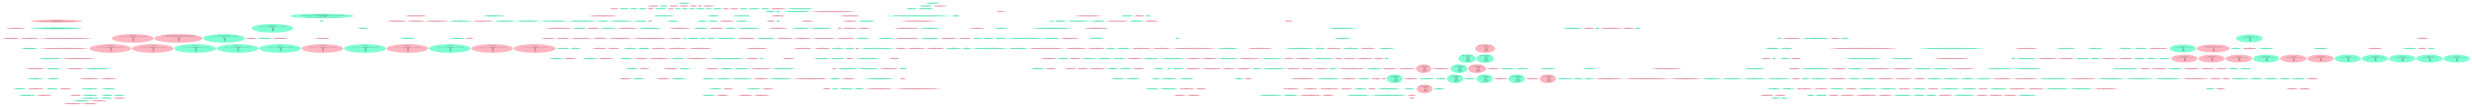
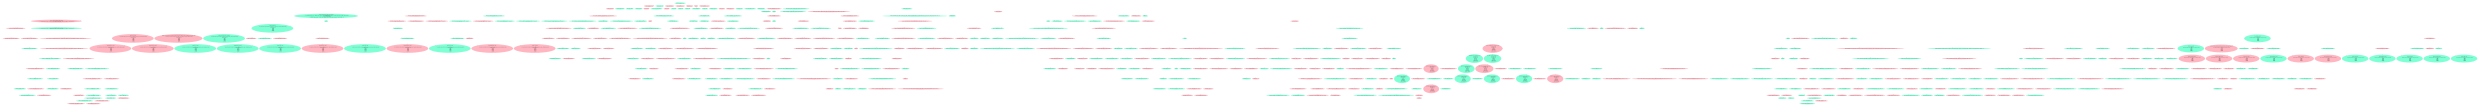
node "(UNKNOWN,u8 *,u8 *)": added
node "(UNKNOWN,unsigned __int16,unsigned __int16)": fillcolor lightpink -> aquamarine
node "(<operator>.indirection,*(&off_80C1398 + v13))": added
